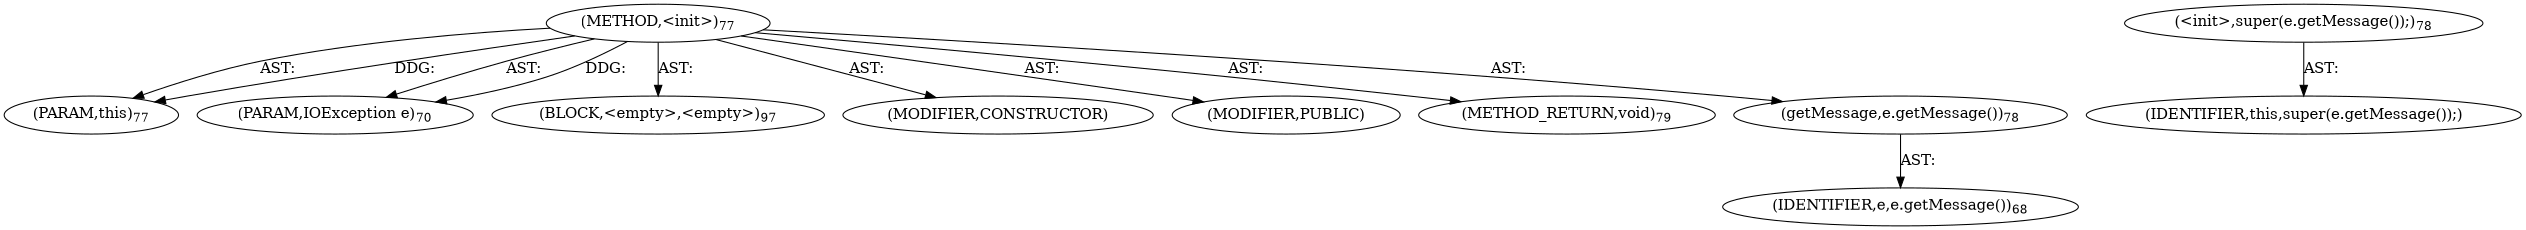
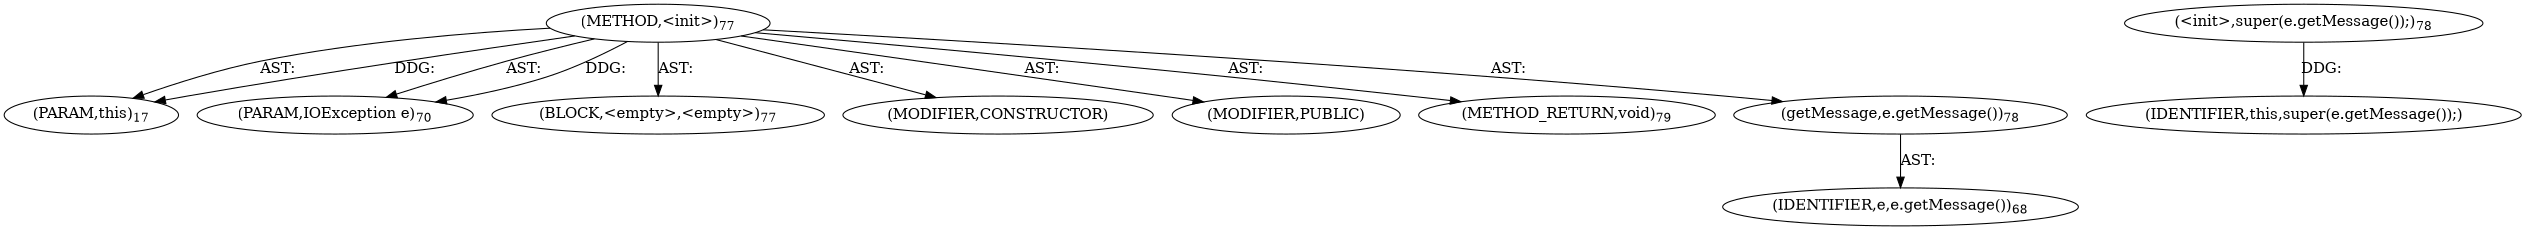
edge "(<init>,super(e.getMessage());)" -> "(IDENTIFIER,this,super(e.getMessage());)": label "AST: " -> "DDG: "
node "(PARAM,this)": text "77" -> "17"
node "(BLOCK,<empty>,<empty>)": text "97" -> "77"
